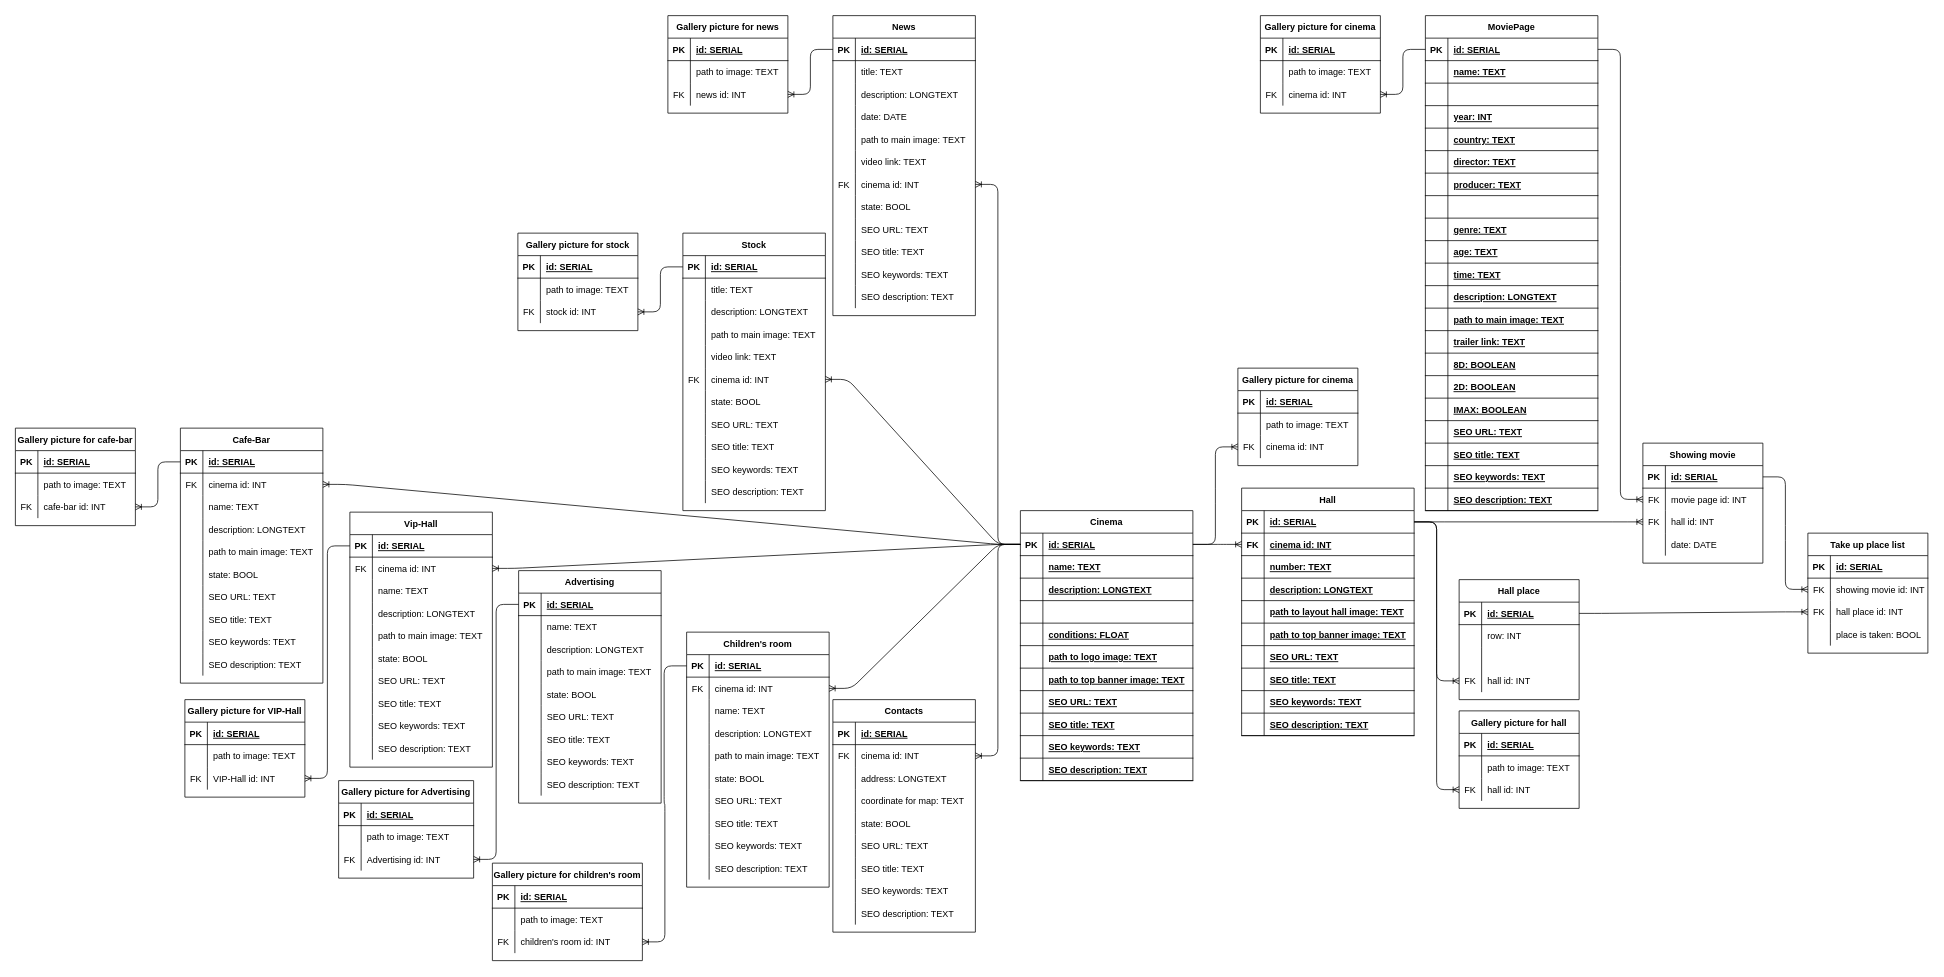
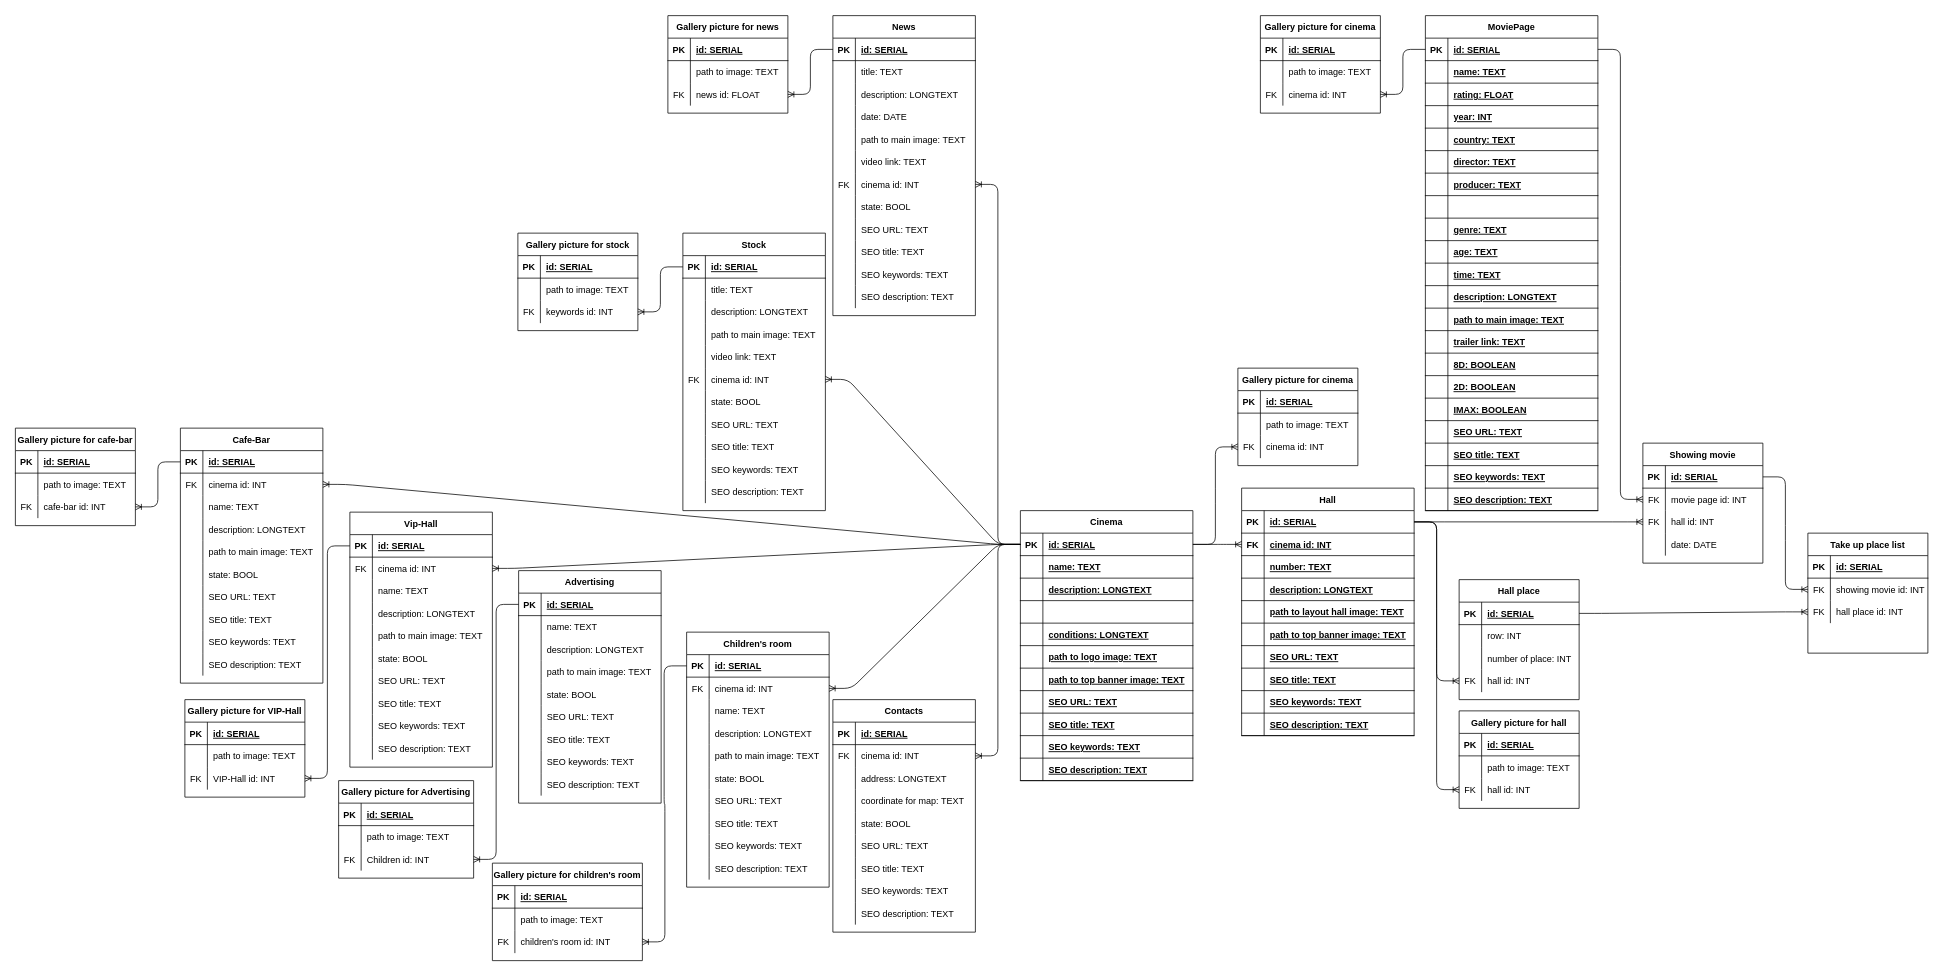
node "rating: FLOAT": added
node "news id: INT": label "news id: INT" -> "news id: FLOAT"
node "stock id: INT": label "stock id: INT" -> "keywords id: INT"
node "place is taken: BOOL": removed
node "conditions: FLOAT": label "conditions: FLOAT" -> "conditions: LONGTEXT"
node "number of place: INT": added
node "Advertising id: INT": label "Advertising id: INT" -> "Children id: INT"
